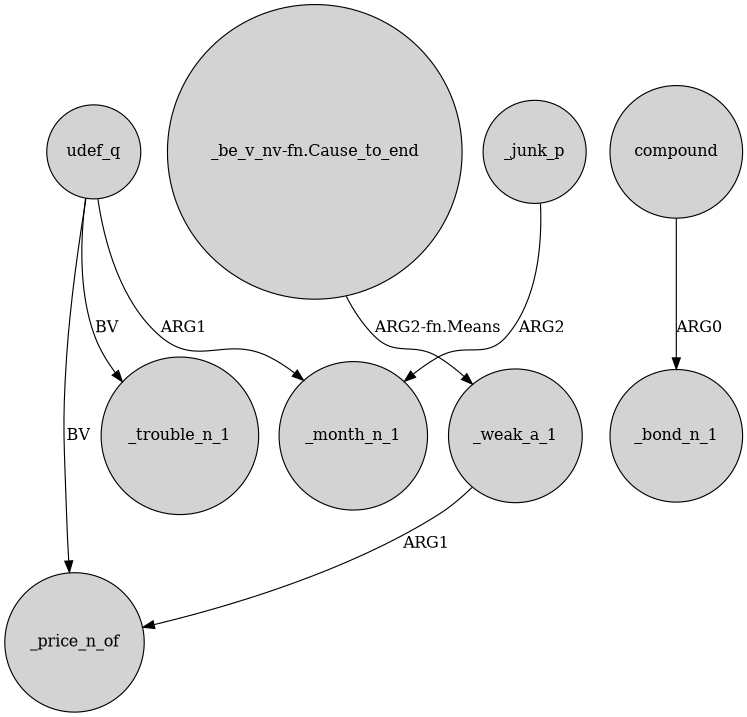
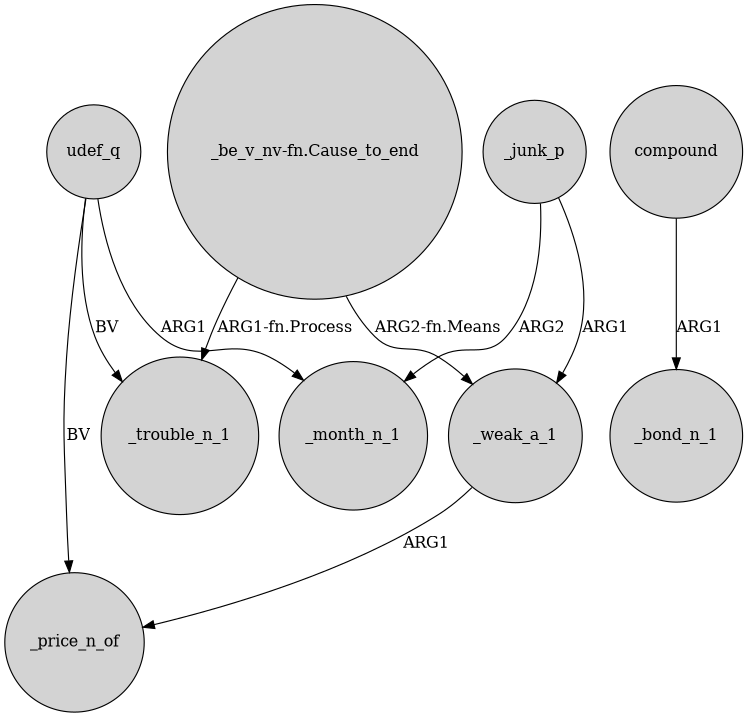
edge "_junk_p" -> "_weak_a_1": added, label "ARG1"
edge "_be_v_nv-fn.Cause_to_end" -> "_trouble_n_1": added, label "ARG1-fn.Process"
edge "compound" -> "_bond_n_1": label "ARG0" -> "ARG1"
